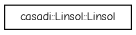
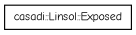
node "casadi::Linsol::Linsol": label "casadi::Linsol::Linsol" -> "casadi::Linsol::Exposed"
